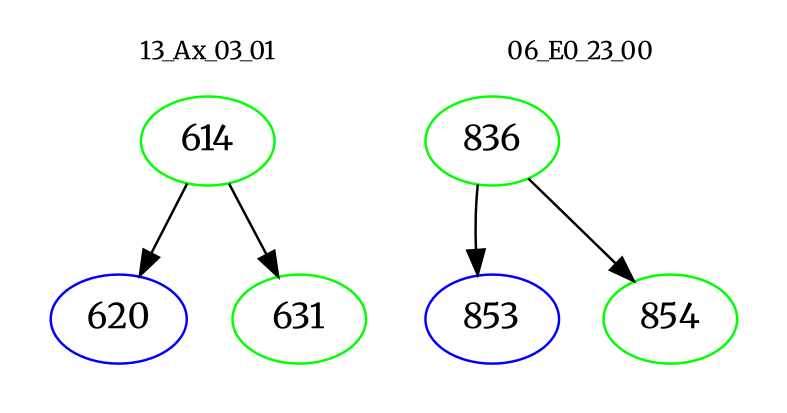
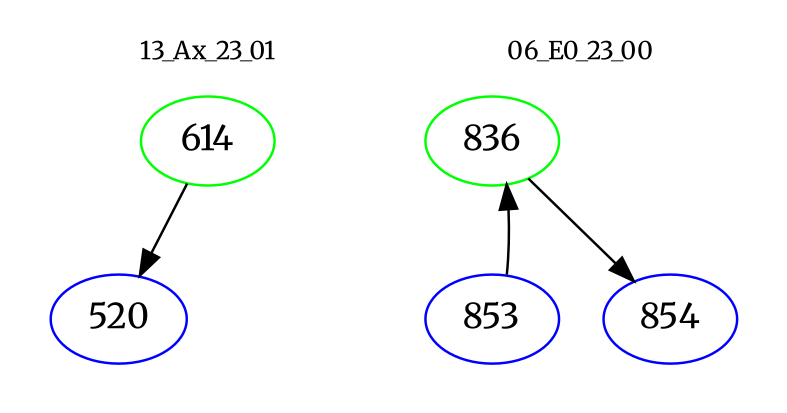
cluster "13_Ax_03_01": label "13_Ax_03_01" -> "13_Ax_23_01"
edge "836" -> "853": reversed
node "620": label "620" -> "520"
node "631": removed
node "854": color green -> blue
